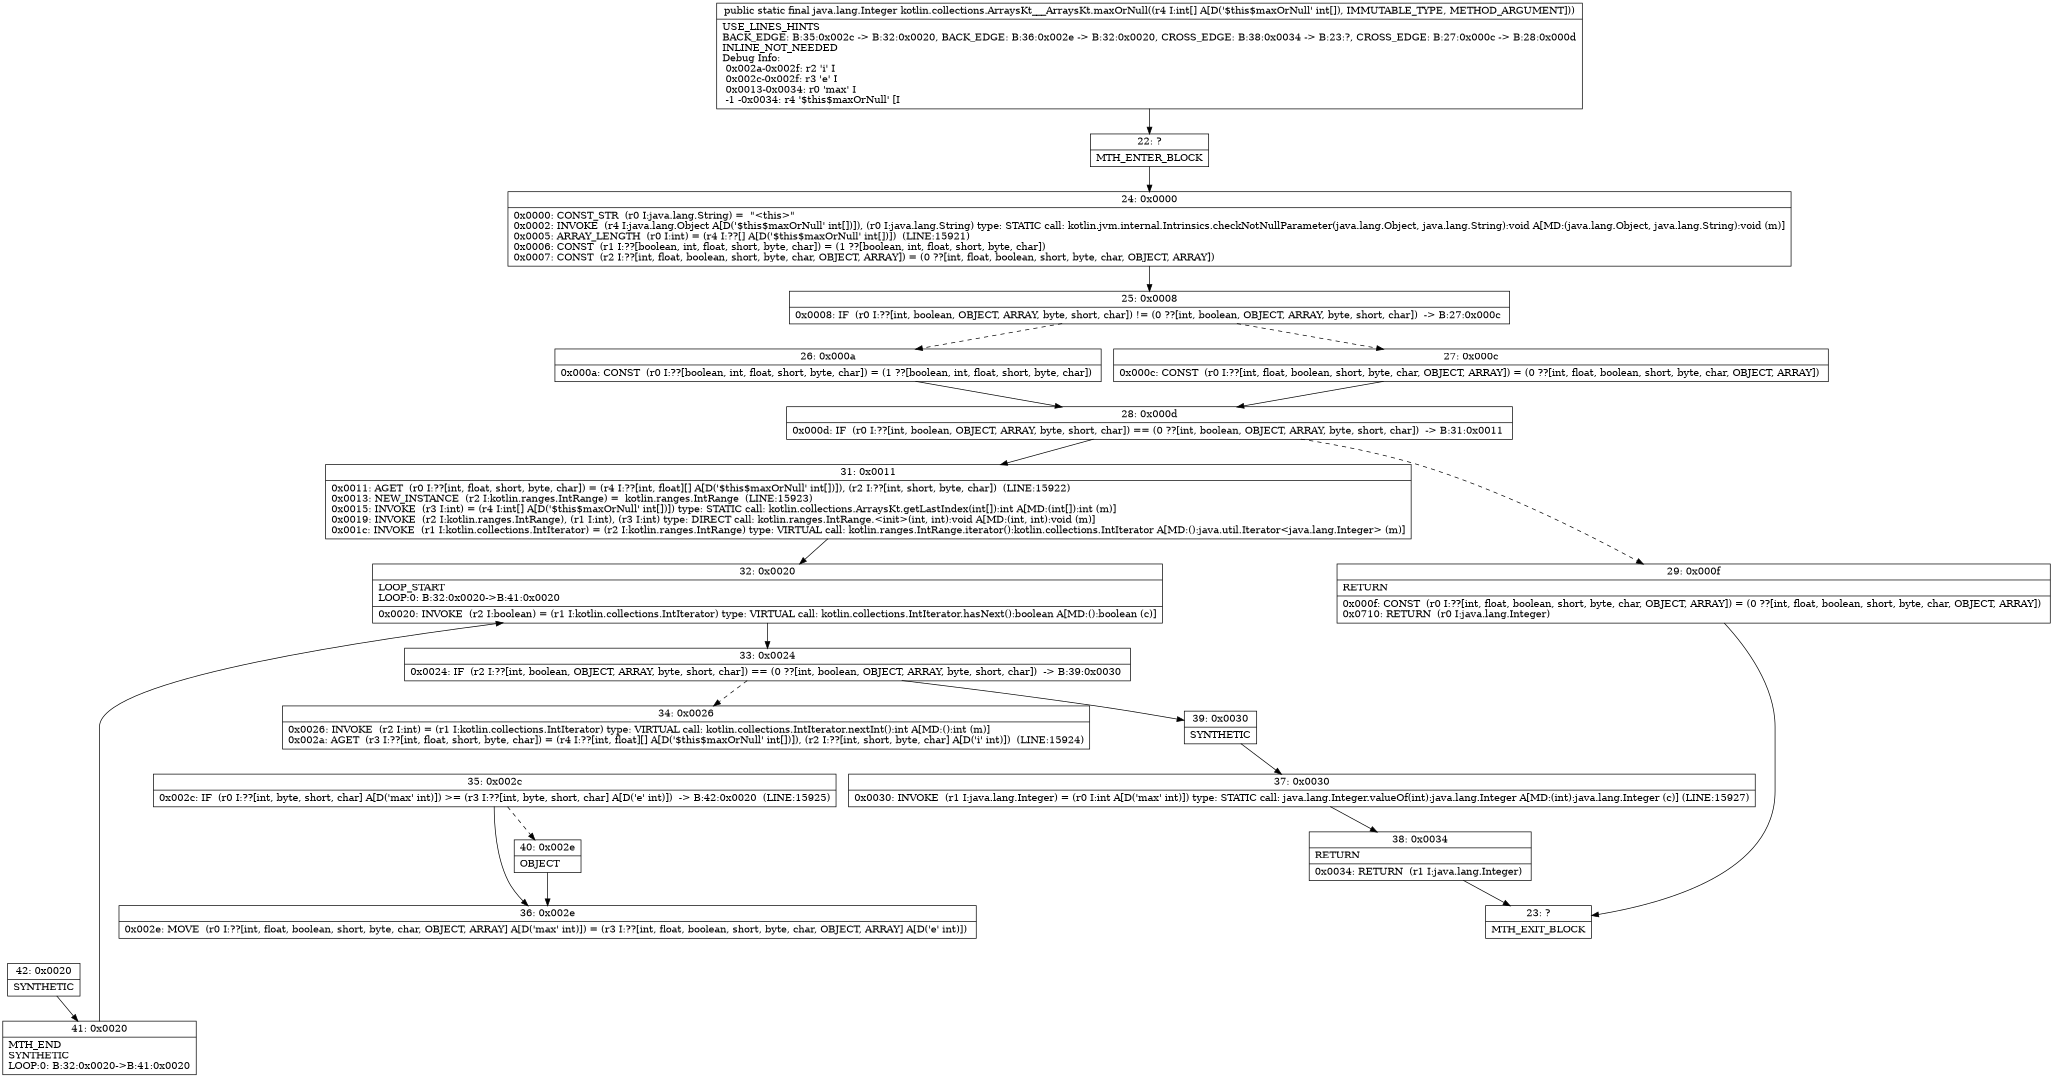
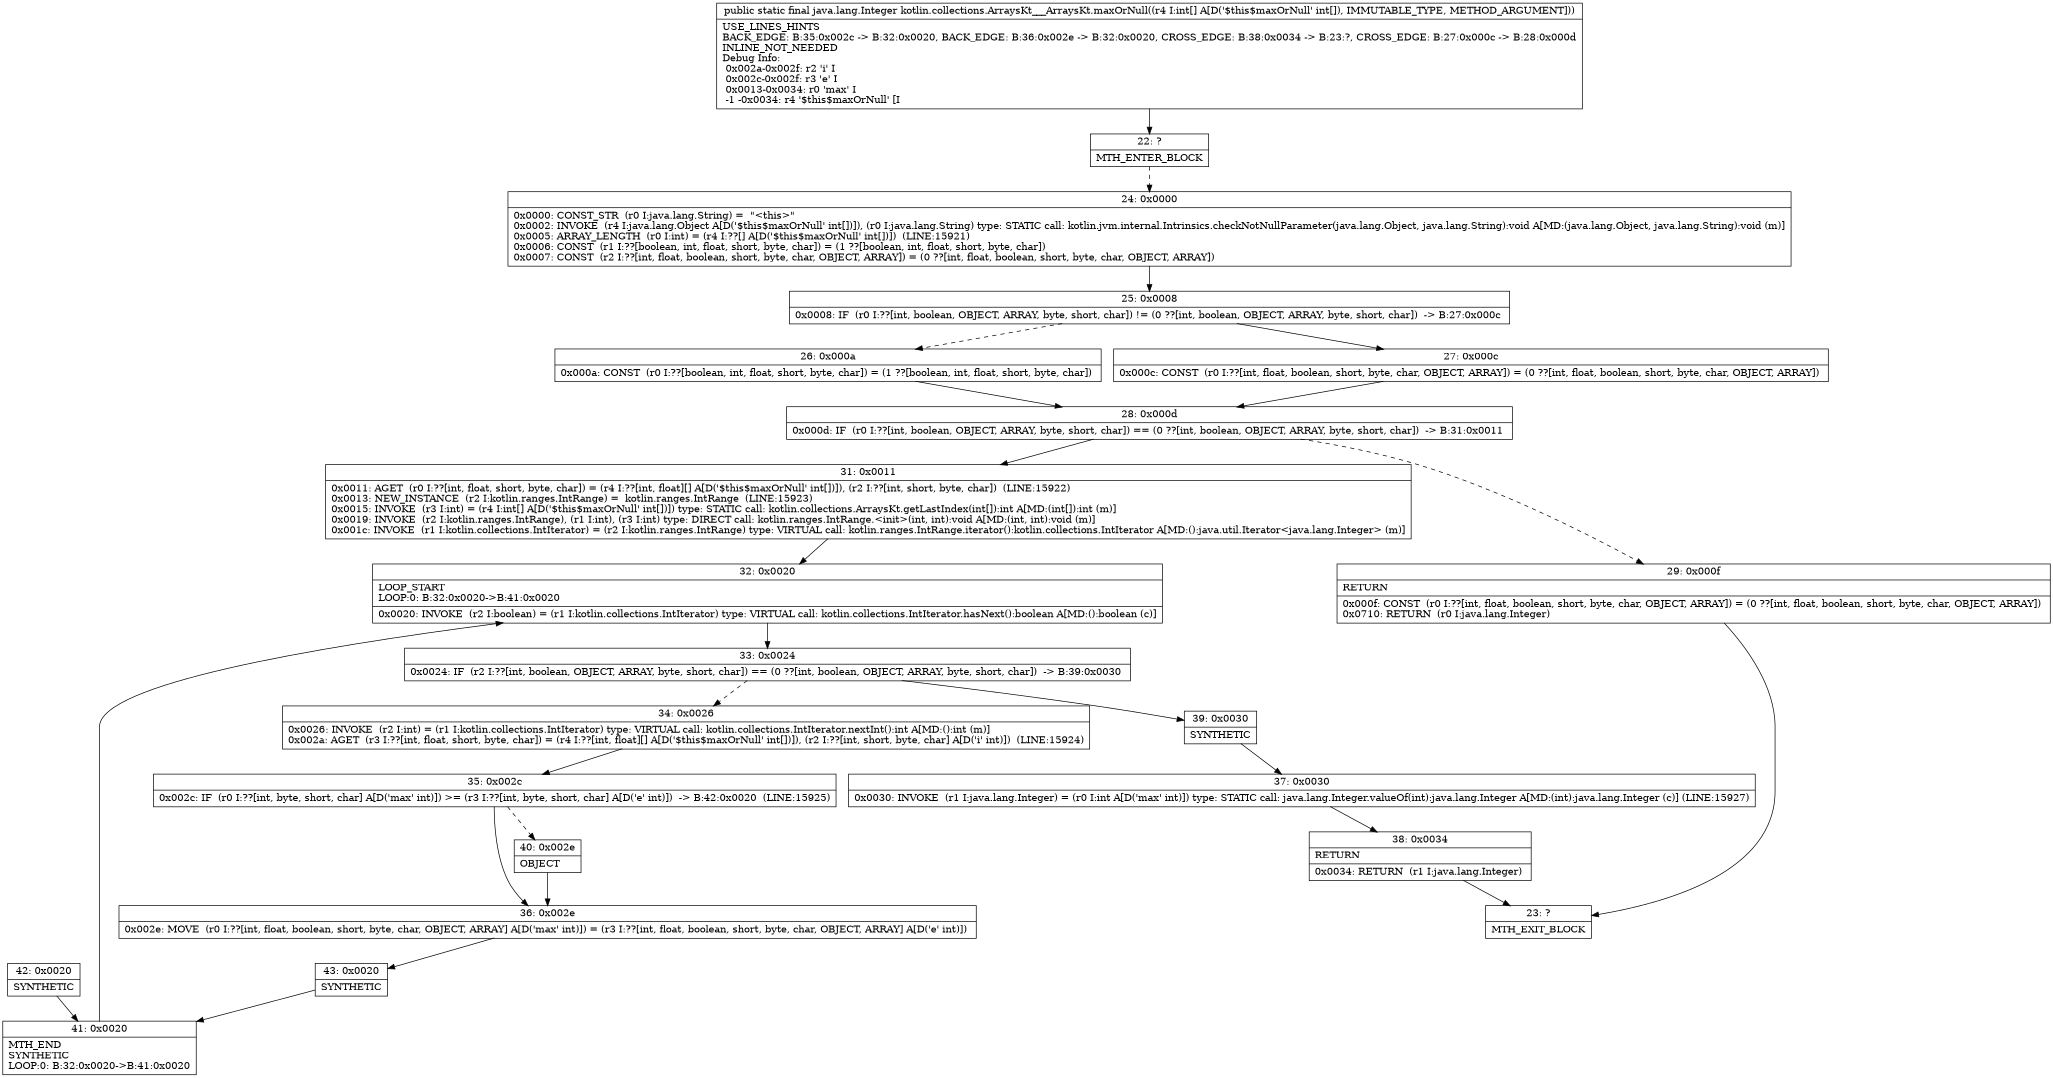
edge "22: ?" -> "24: 0x0000": style solid -> dashed
edge "25: 0x0008" -> "27: 0x000c": style dashed -> solid
edge "34: 0x0026" -> "35: 0x002c": added
node "43: 0x0020": added
